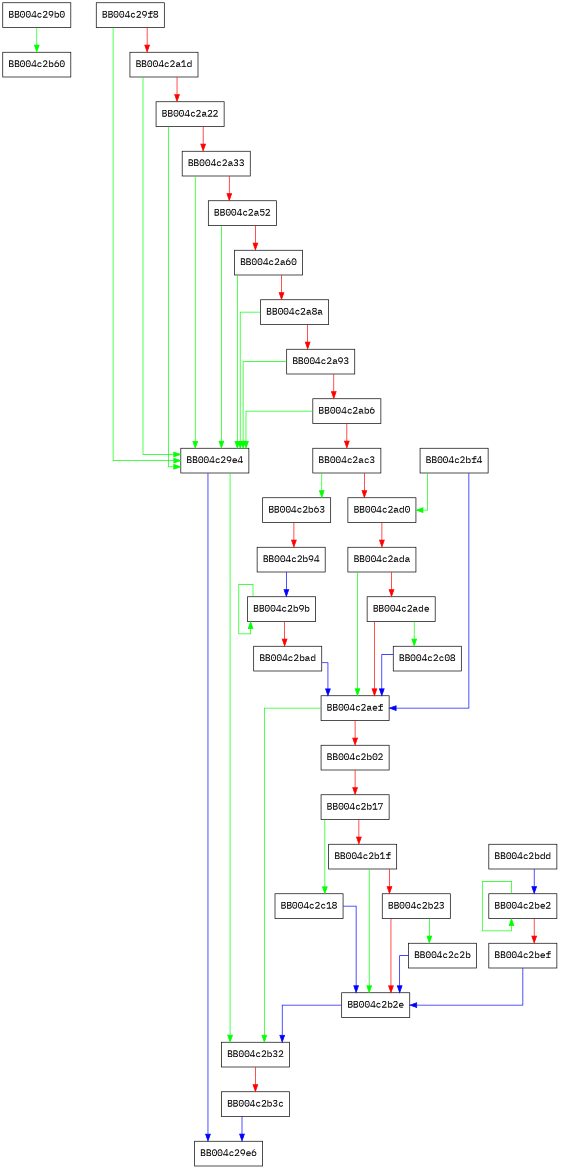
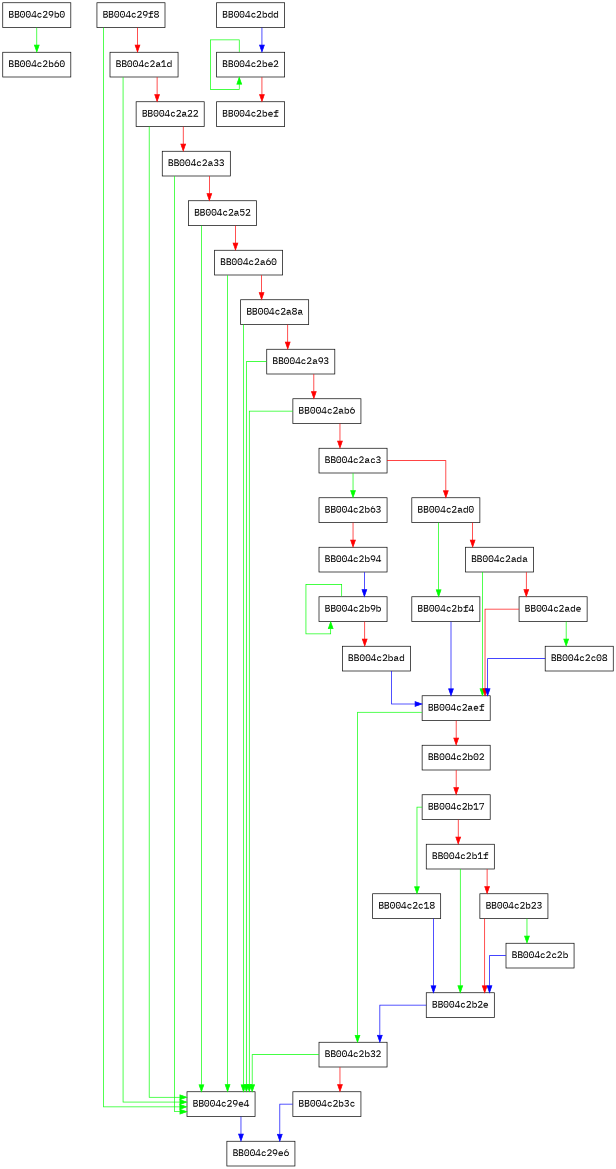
edge "BB004c2bf4" -> "BB004c2ad0": reversed
edge "BB004c29e4" -> "BB004c2b32": reversed
edge "BB004c2bef" -> "BB004c2b2e": removed
